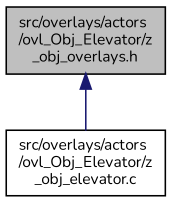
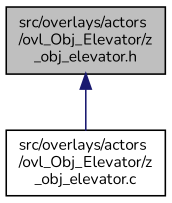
node "src/overlays/actors /ovl_Obj_Elevator/z _obj_overlays.h": label "src/overlays/actors /ovl_Obj_Elevator/z _obj_overlays.h" -> "src/overlays/actors /ovl_Obj_Elevator/z _obj_elevator.h"
